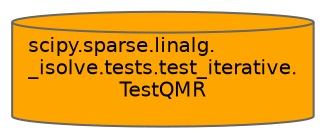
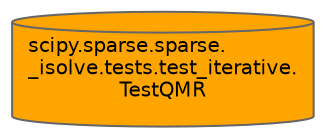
node "scipy.sparse.linalg. _isolve.tests.test_iterative. TestQMR": label "scipy.sparse.linalg. _isolve.tests.test_iterative. TestQMR" -> "scipy.sparse.sparse. _isolve.tests.test_iterative. TestQMR"
